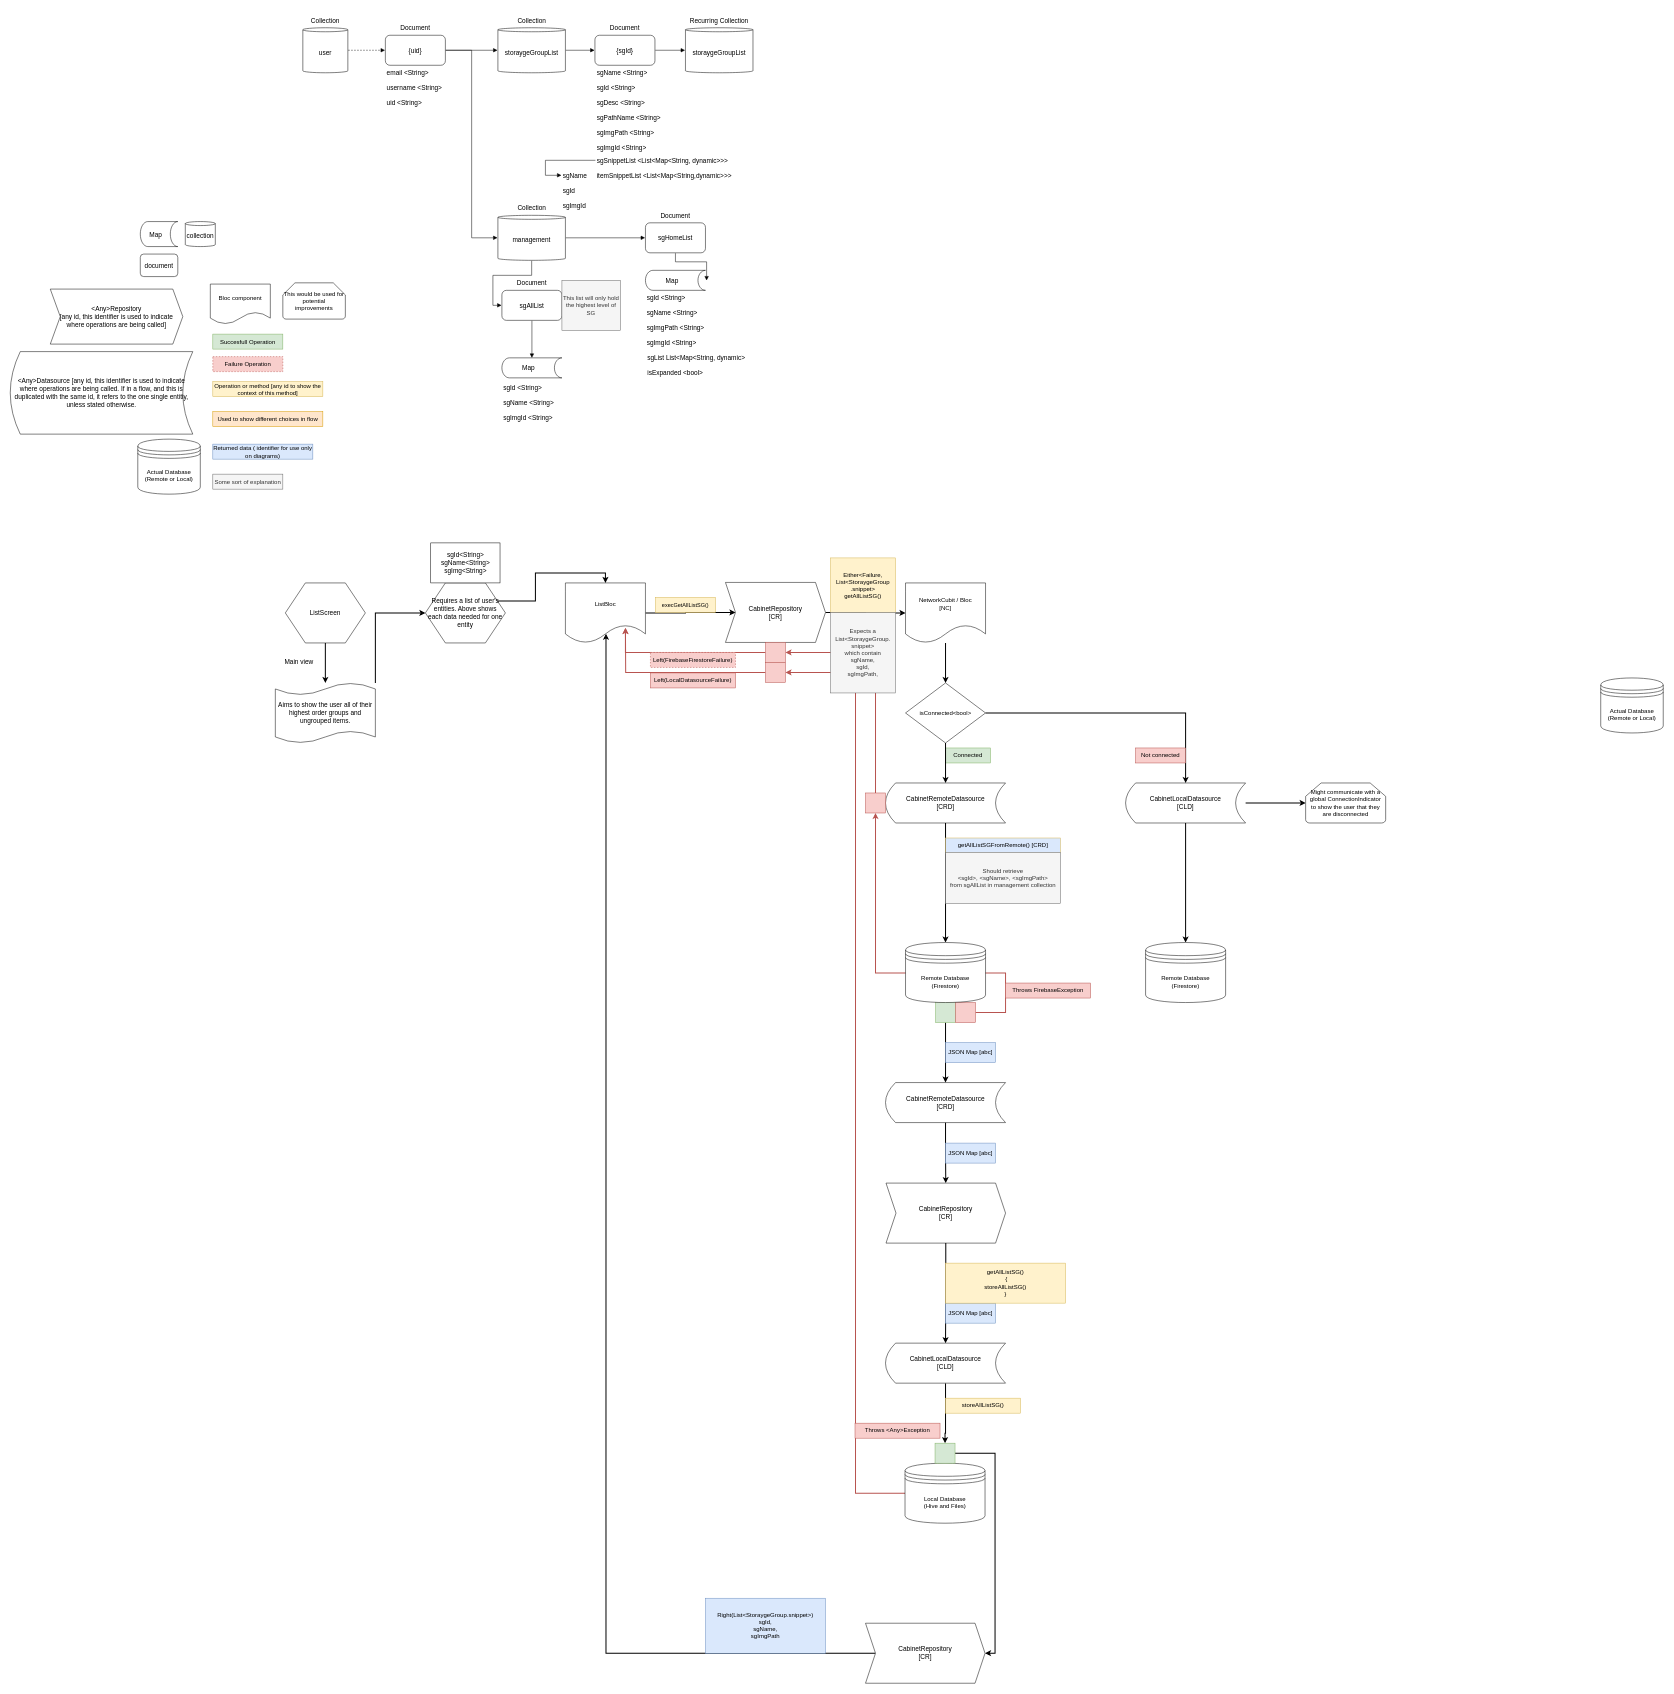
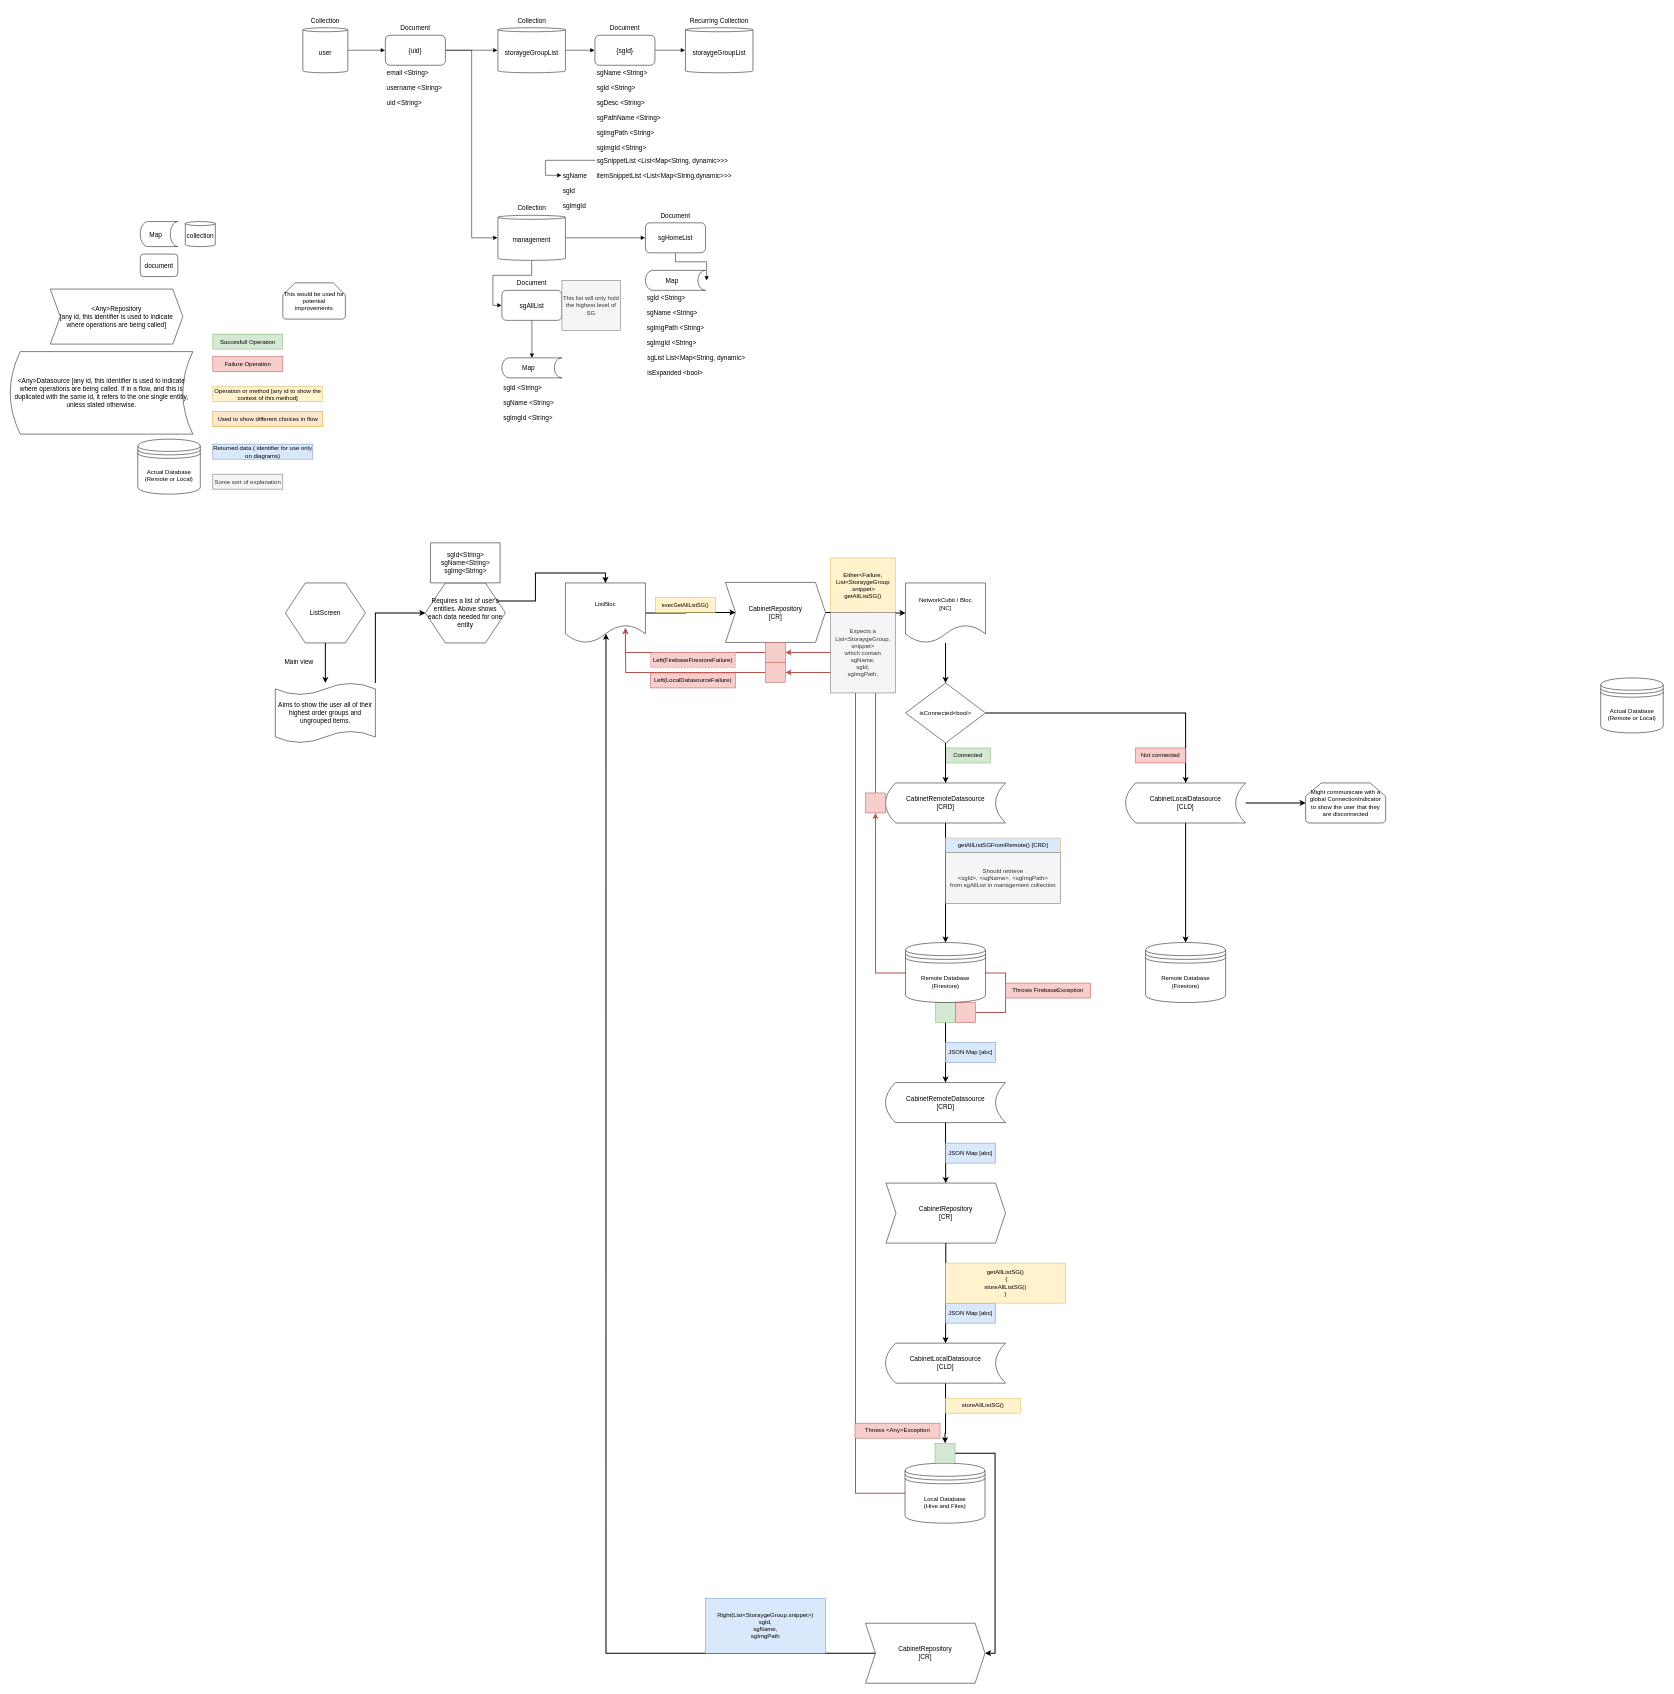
edge "user" -> "{uid}": style dashed -> solid
node "Bloc component": removed
node "Failure Operation": style dashed -> solid
node "Operation or method [any id to show the context of this method]": moved (268, 389) -> (268, 394)
